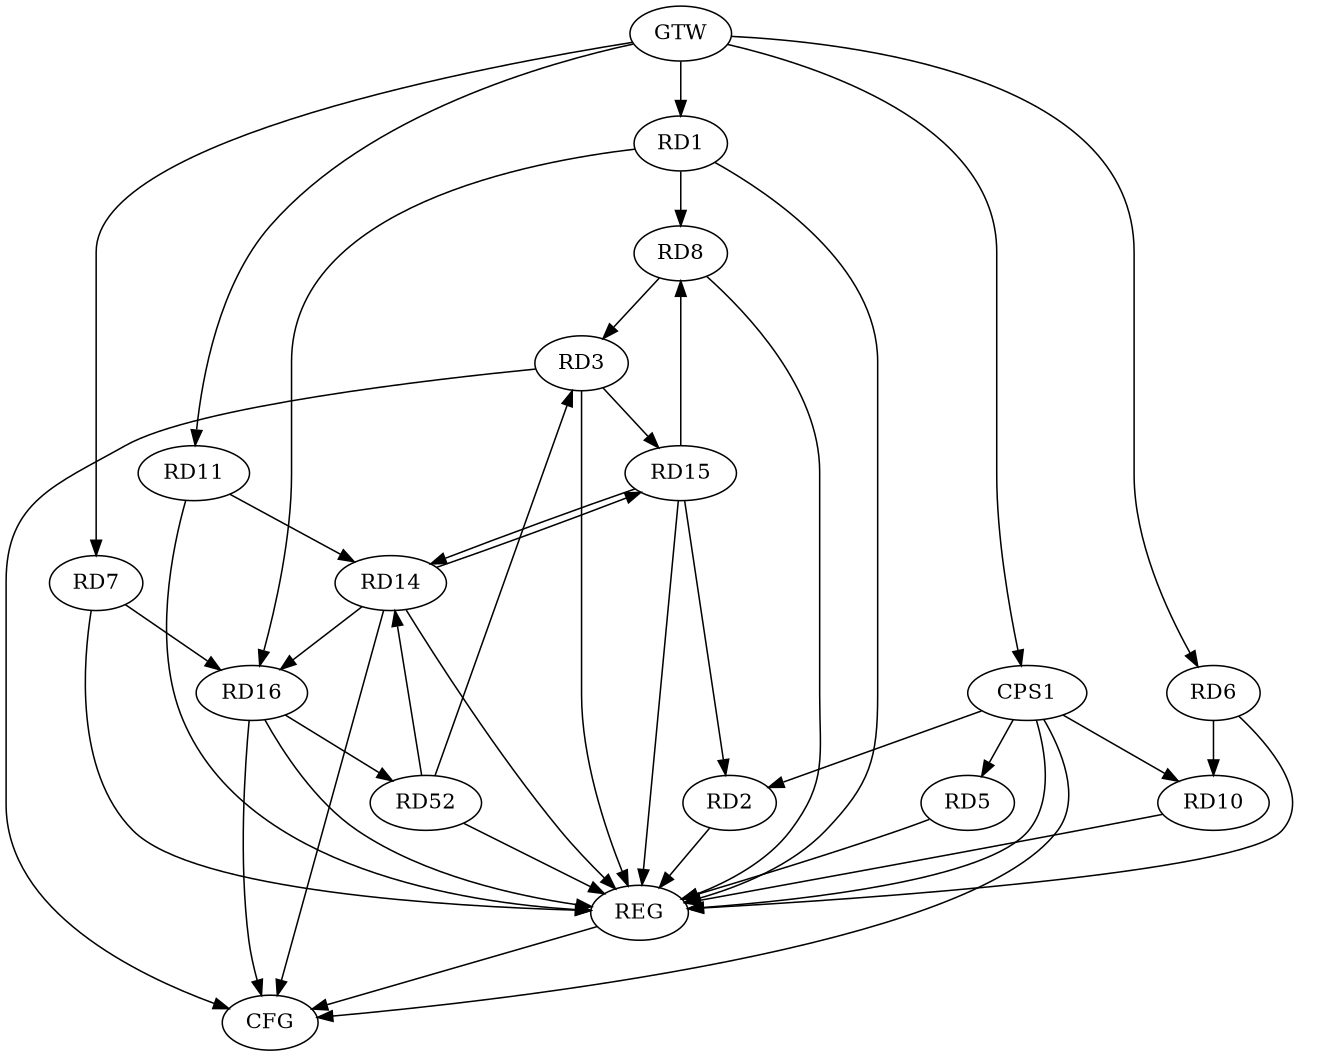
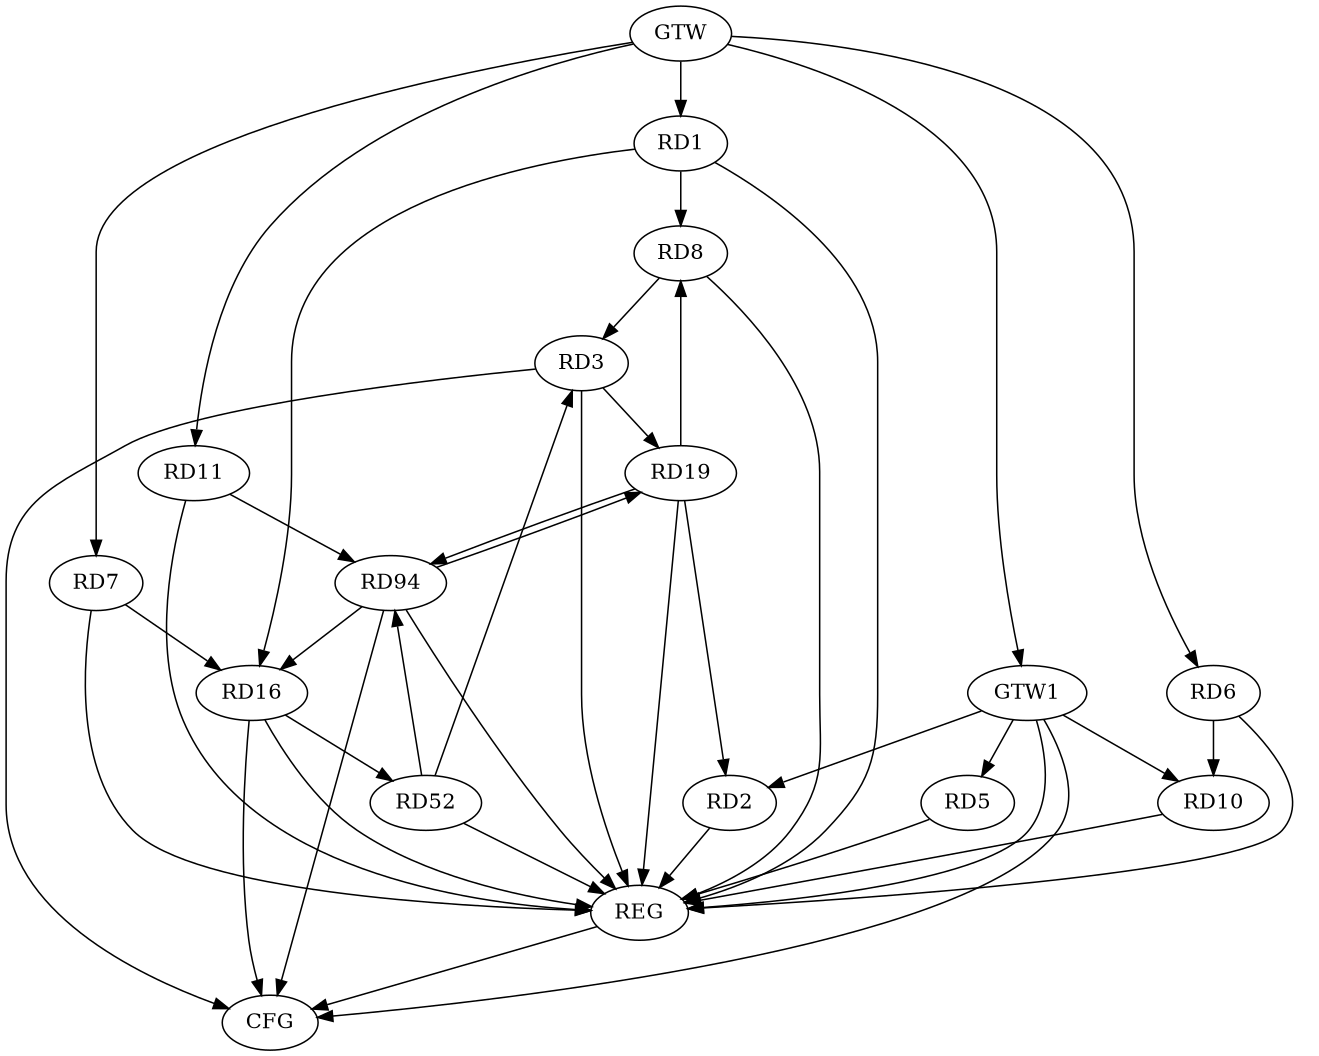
node "RD15": label "RD15" -> "RD19"
node "RD14": label "RD14" -> "RD94"
node "CPS1": label "CPS1" -> "GTW1"
